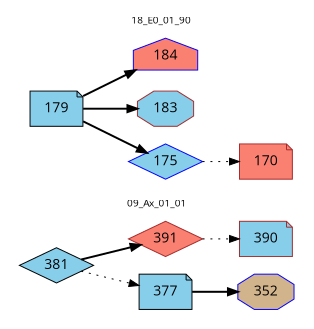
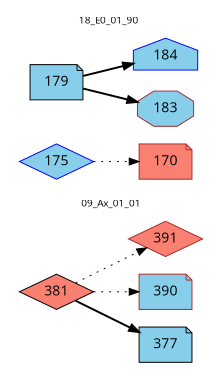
node "184": fillcolor salmon -> skyblue
edge "179" -> "175": removed
edge "391" -> "390": now "381" -> "390"
edge "381" -> "391": style bold -> dotted
node "381": fillcolor skyblue -> salmon
edge "381" -> "377": style dotted -> bold
node "352": removed
